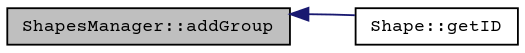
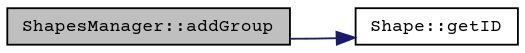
edge "Shape::getID" -> "ShapesManager::addGroup": reversed
